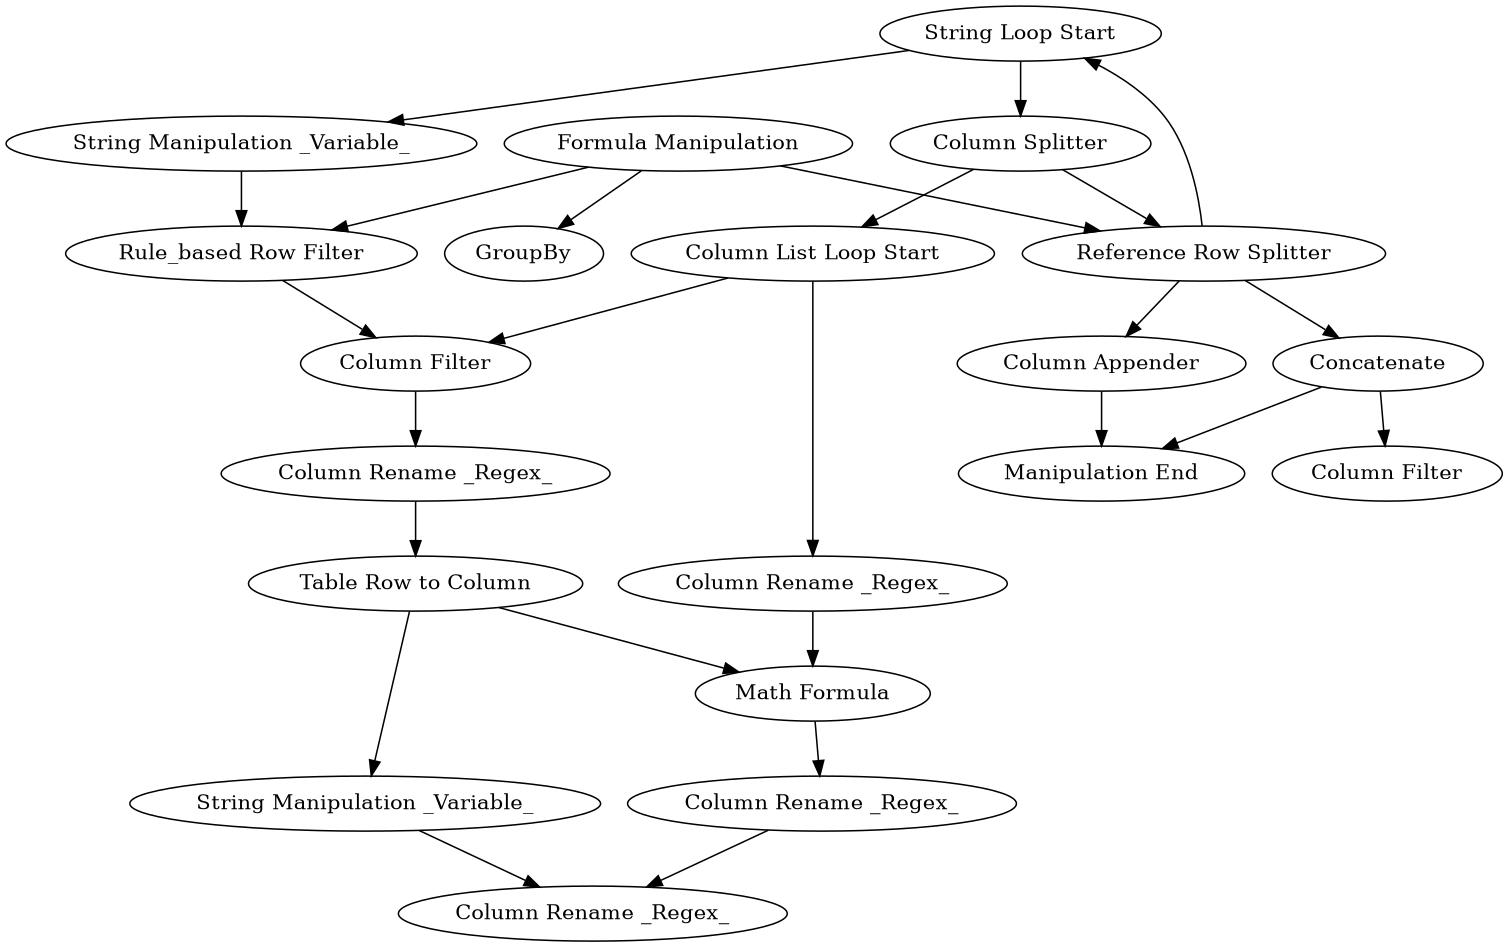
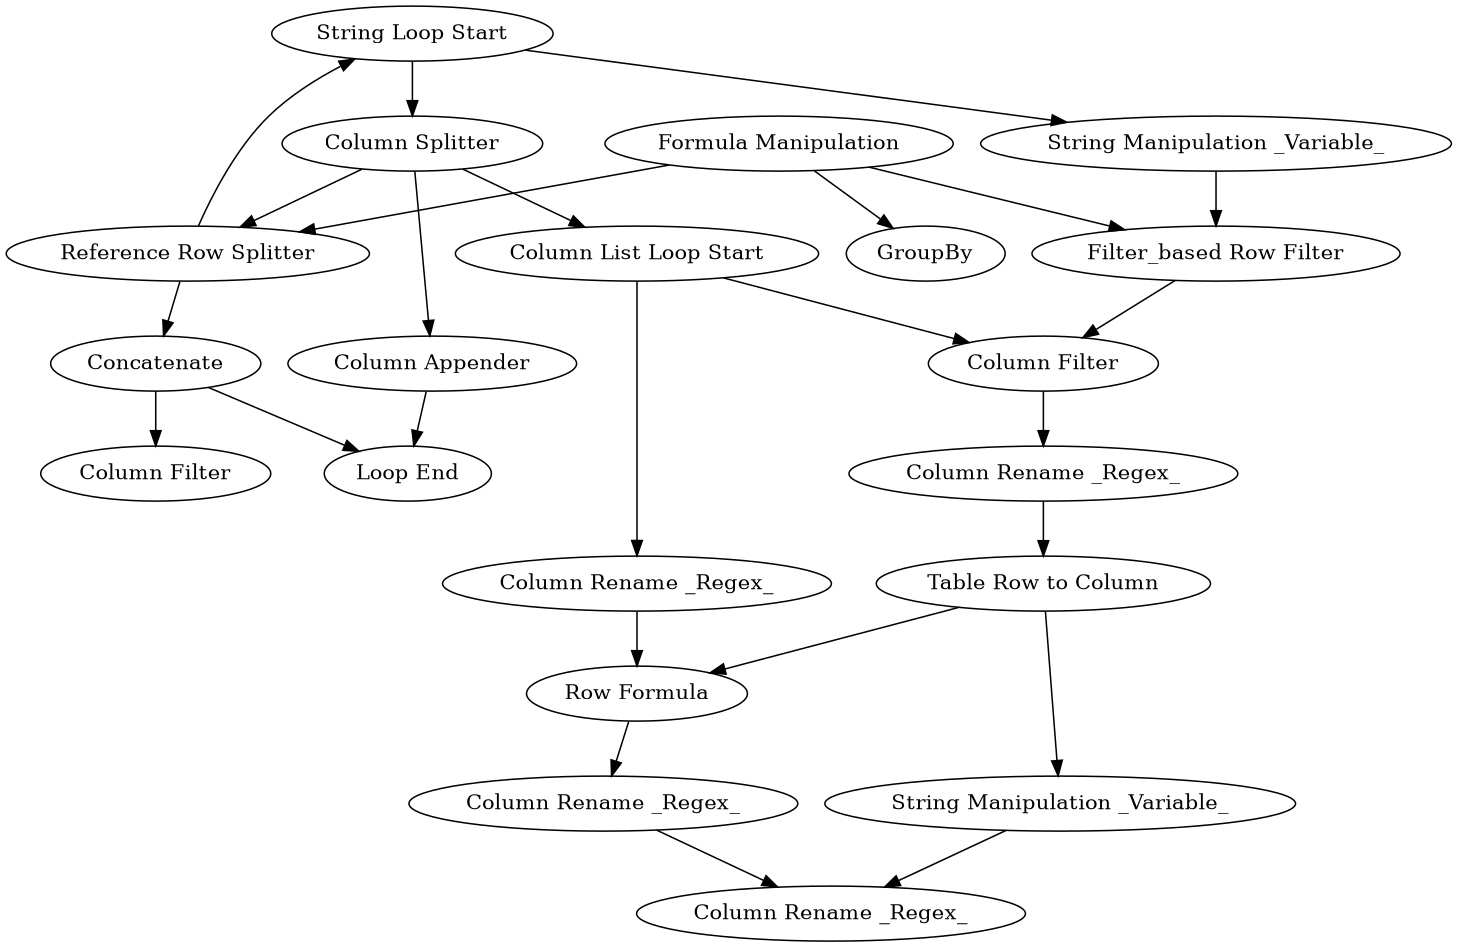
node "Rule_based Row Filter": label "Rule_based Row Filter" -> "Filter_based Row Filter"
edge "Reference Row Splitter" -> "Column Appender": now "Column Splitter" -> "Column Appender"
node "Manipulation End": label "Manipulation End" -> "Loop End"
node "Math Formula": label "Math Formula" -> "Row Formula"
